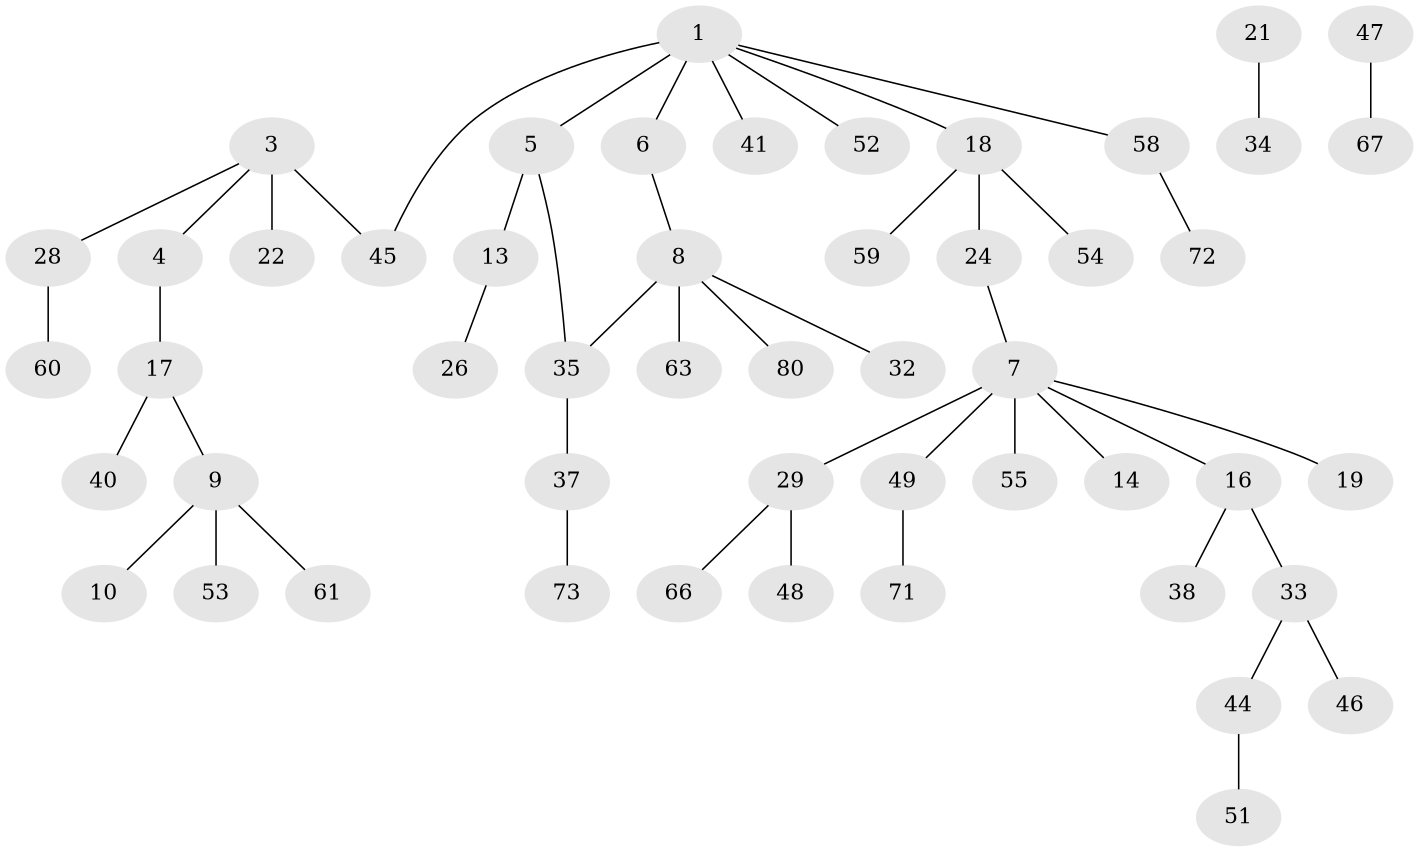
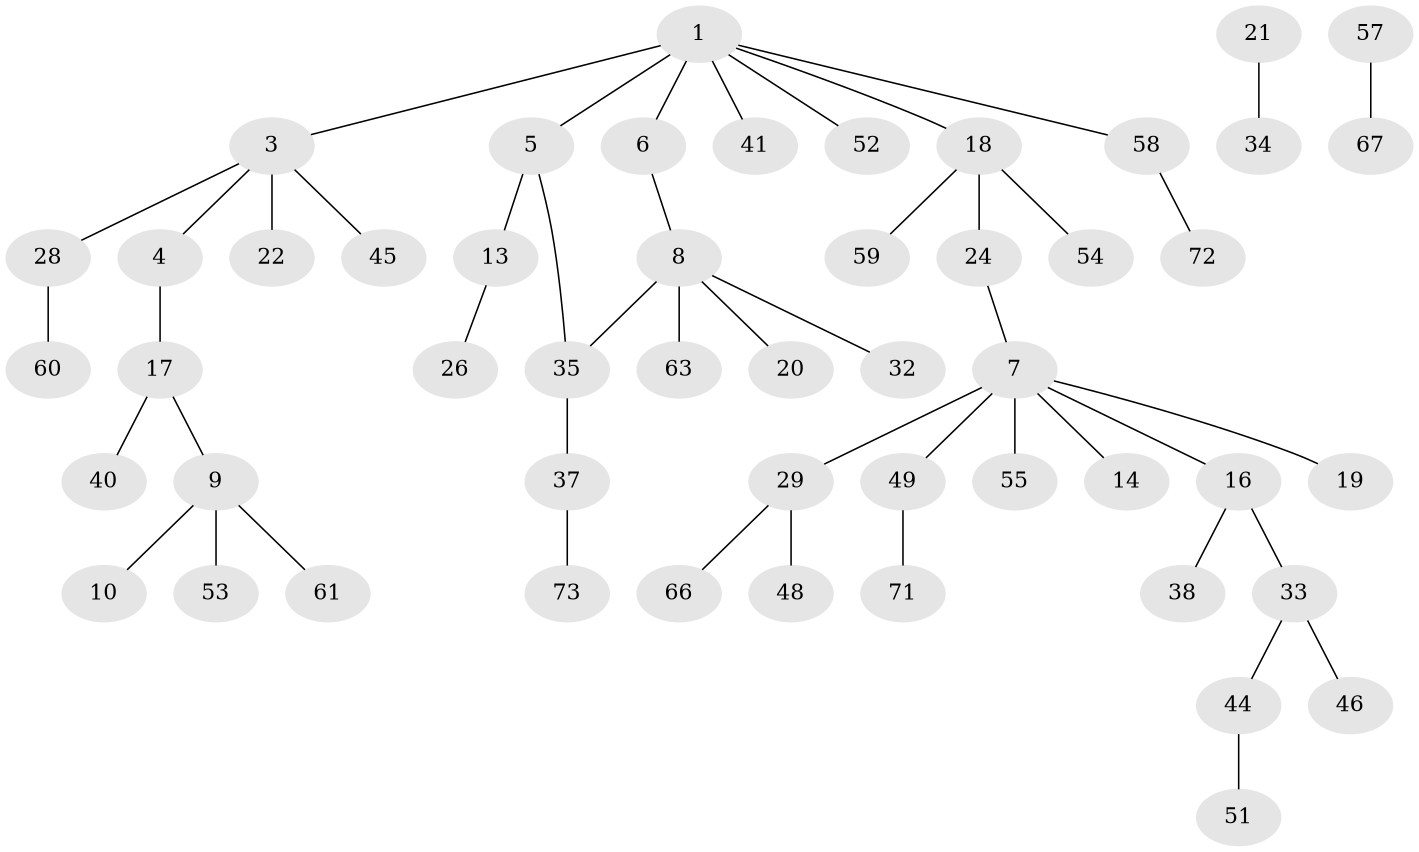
node "47": label "47" -> "57"
edge "1" -- "45": now "1" -- "3"
node "80": label "80" -> "20"
